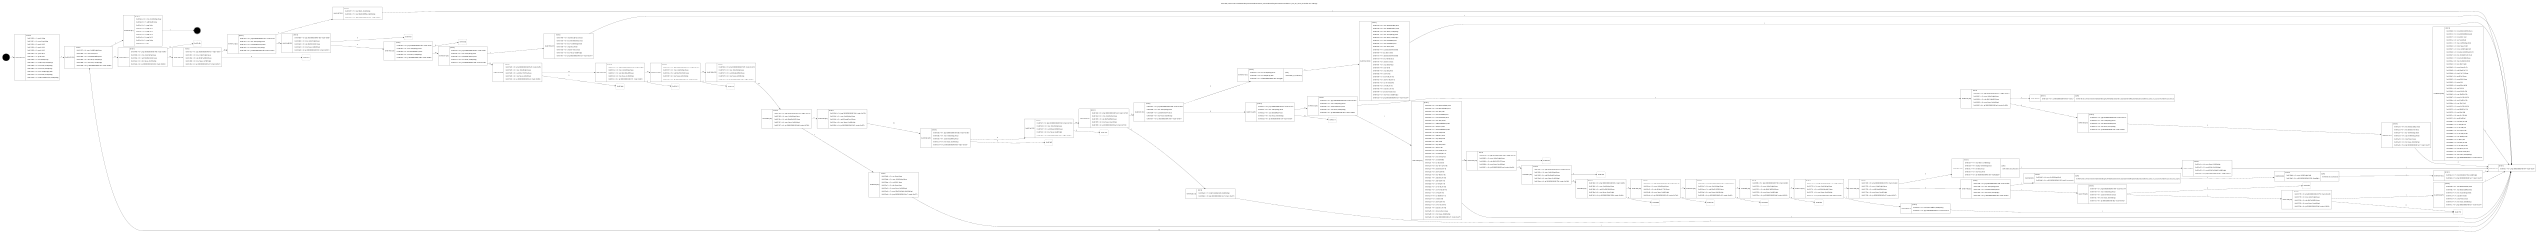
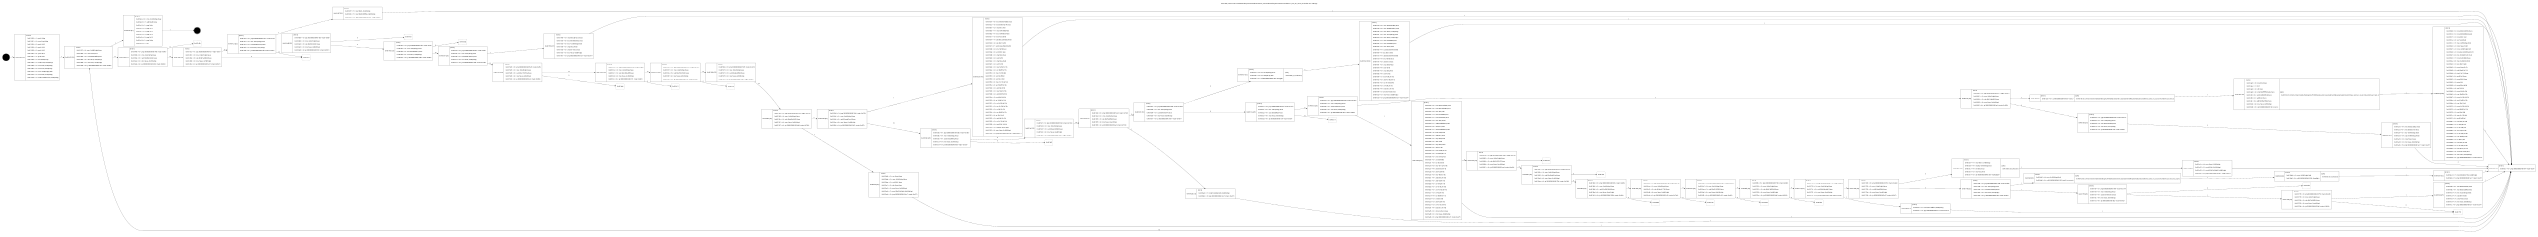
edge "0x4014c2 [22]" -> "0x4014d8 [22]": now "0x4014c2 [22]" -> "0x401e37"
node "0x4018a7 [144]": added
node "0x401ae5 [40]": added
node "0x40183c": removed
